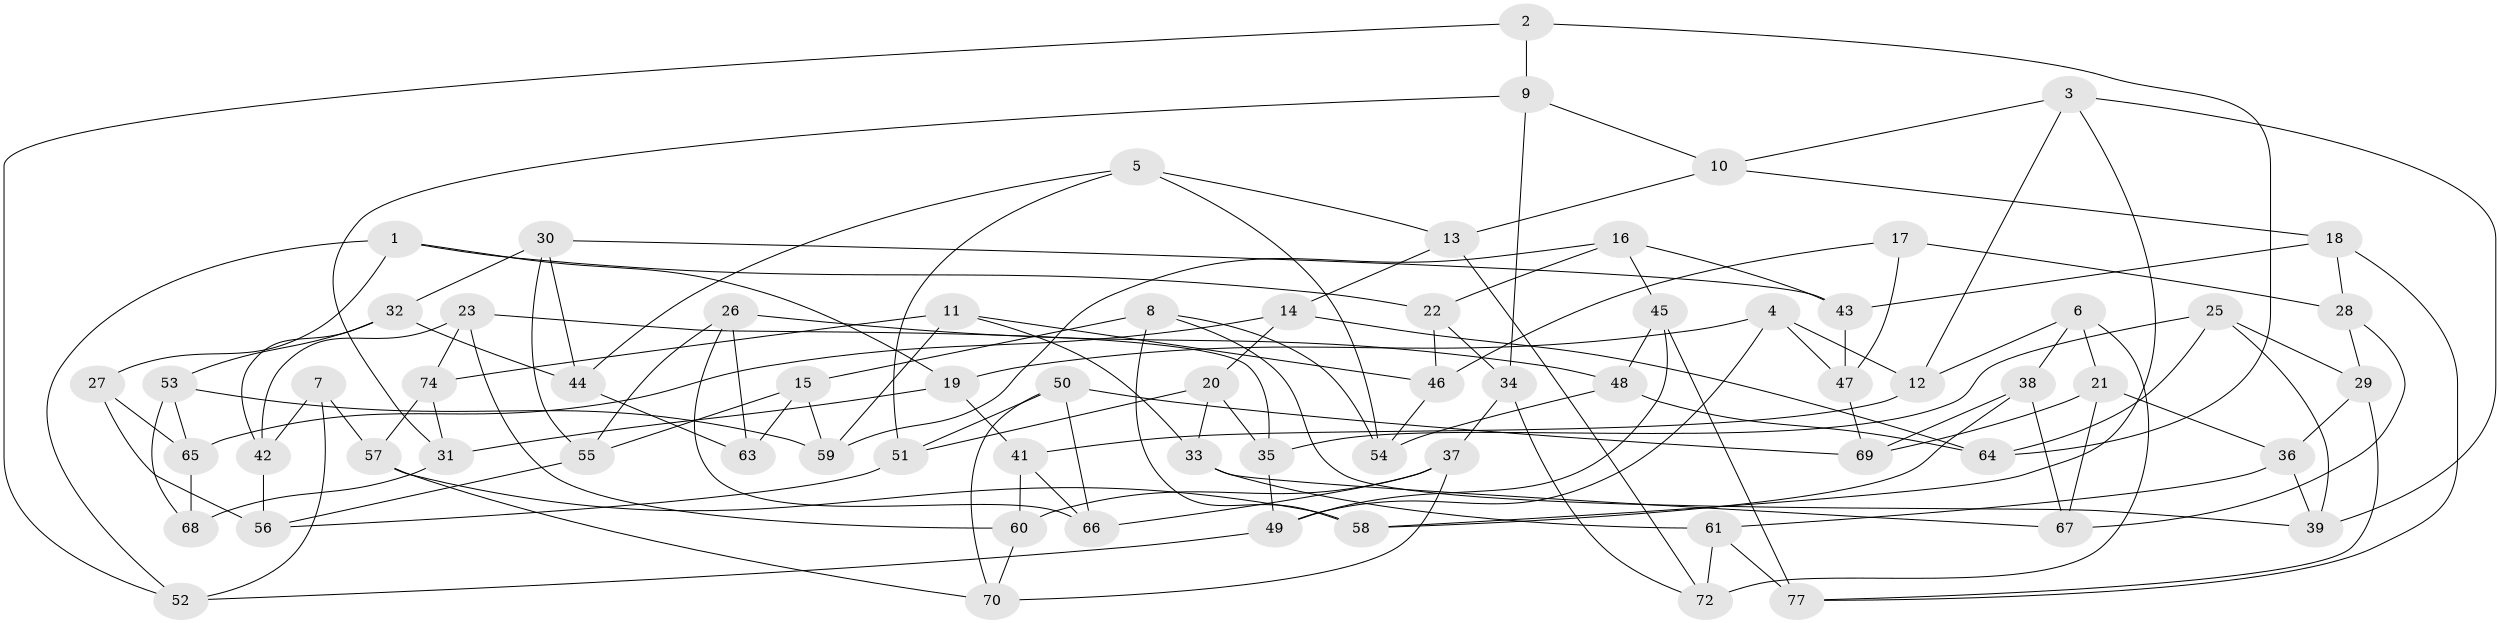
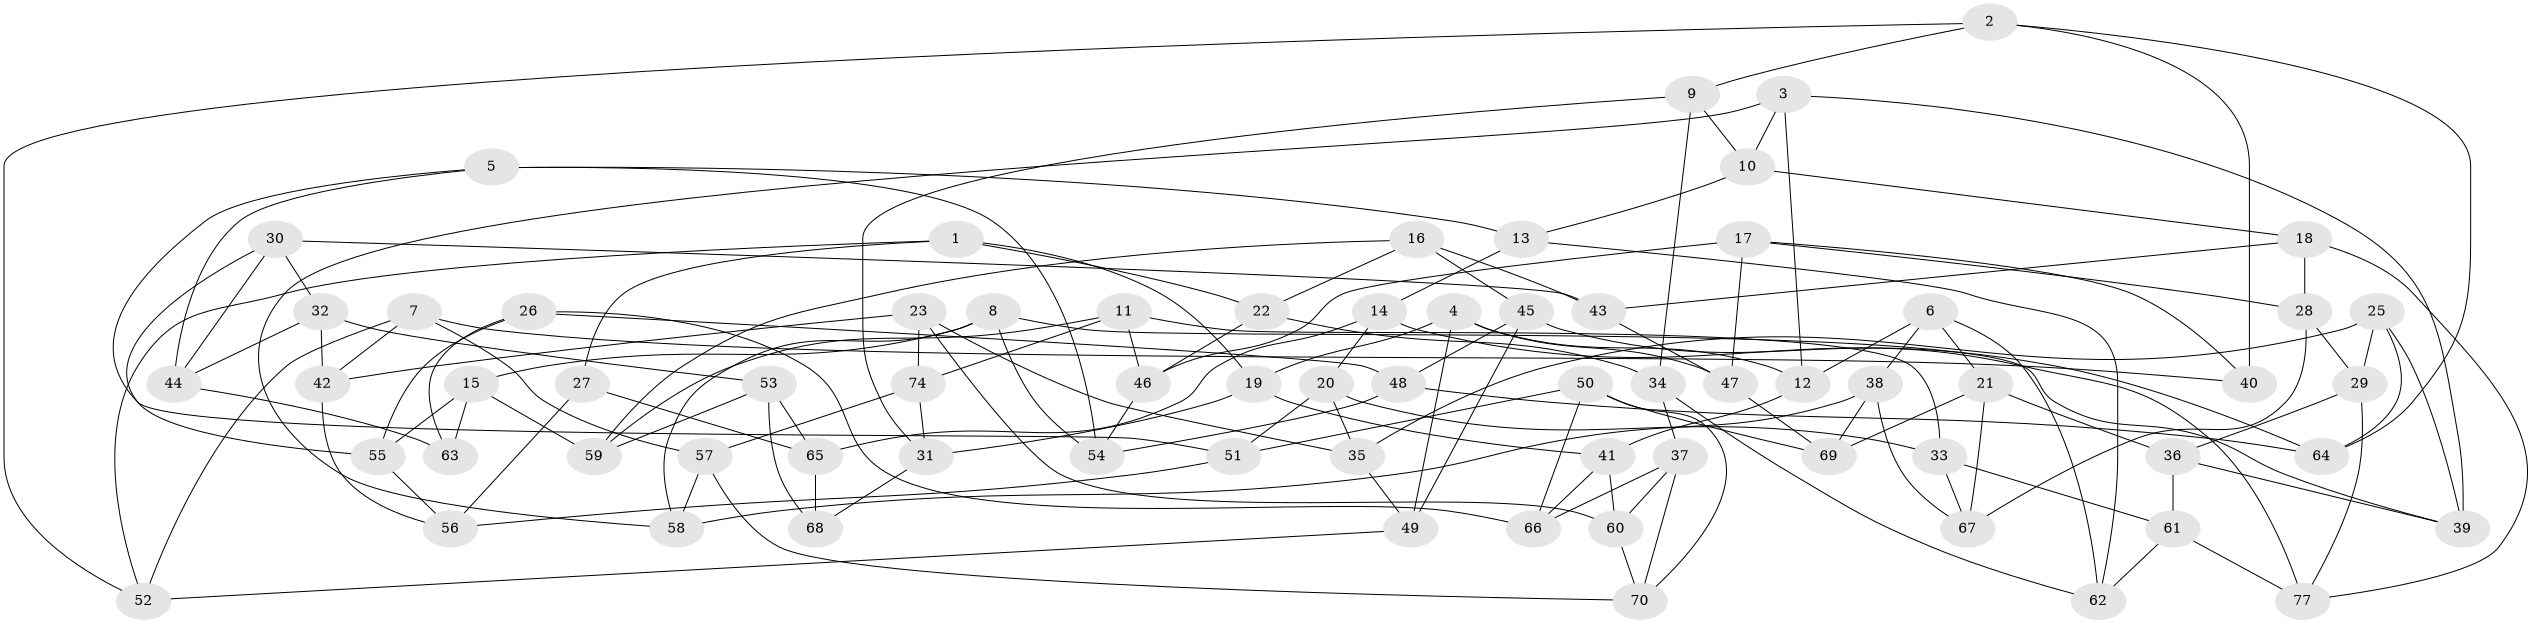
node "40": added
node "72": label "72" -> "62"
